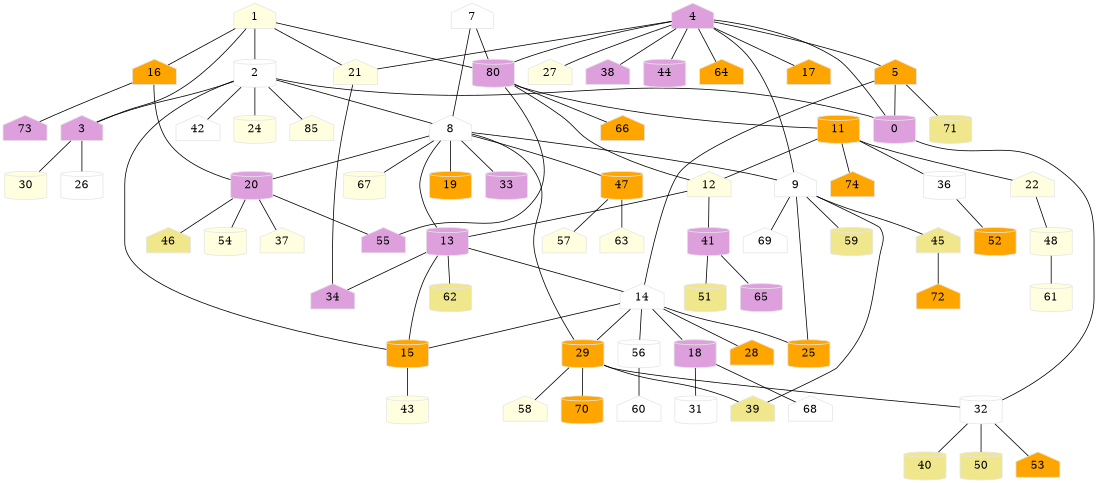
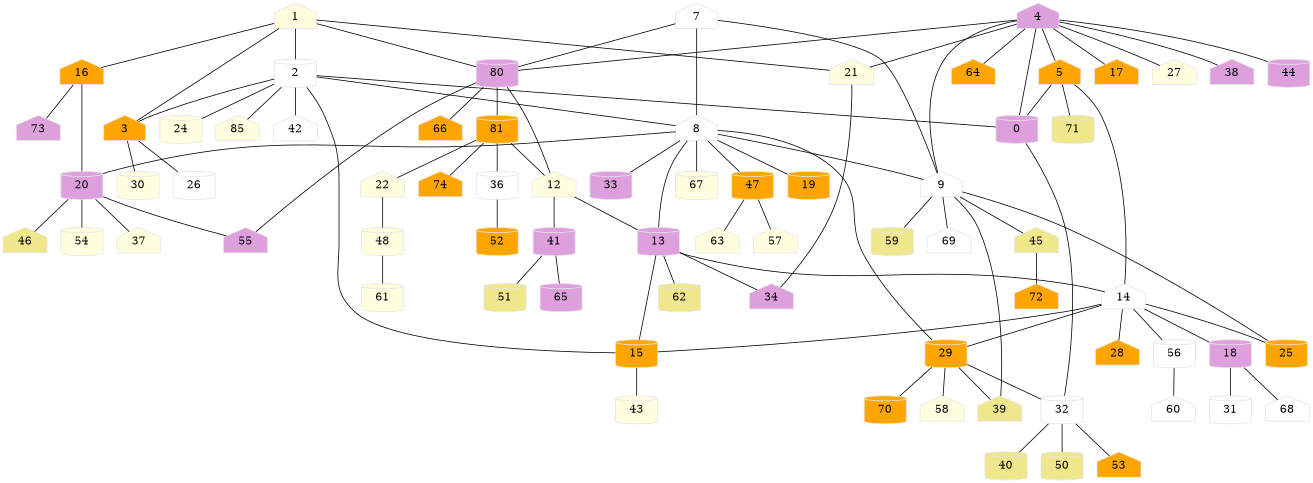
edge "7" -- "9": added
node "3": fillcolor plum -> orange
node "11": label "11" -> "81"
